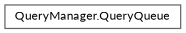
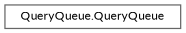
node "QueryManager.QueryQueue": label "QueryManager.QueryQueue" -> "QueryQueue.QueryQueue"
